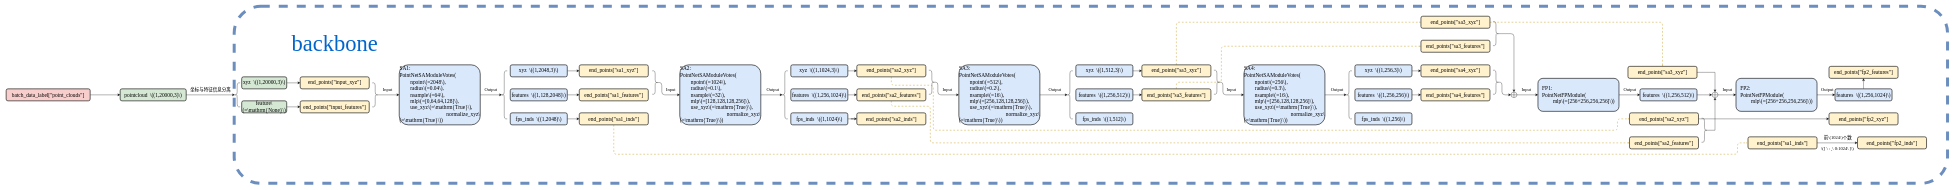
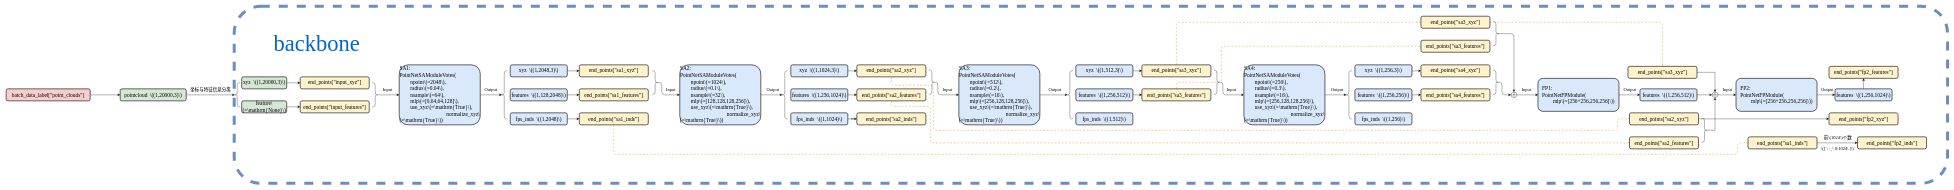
node "backbone": moved (335, 44) -> (317, 44)
